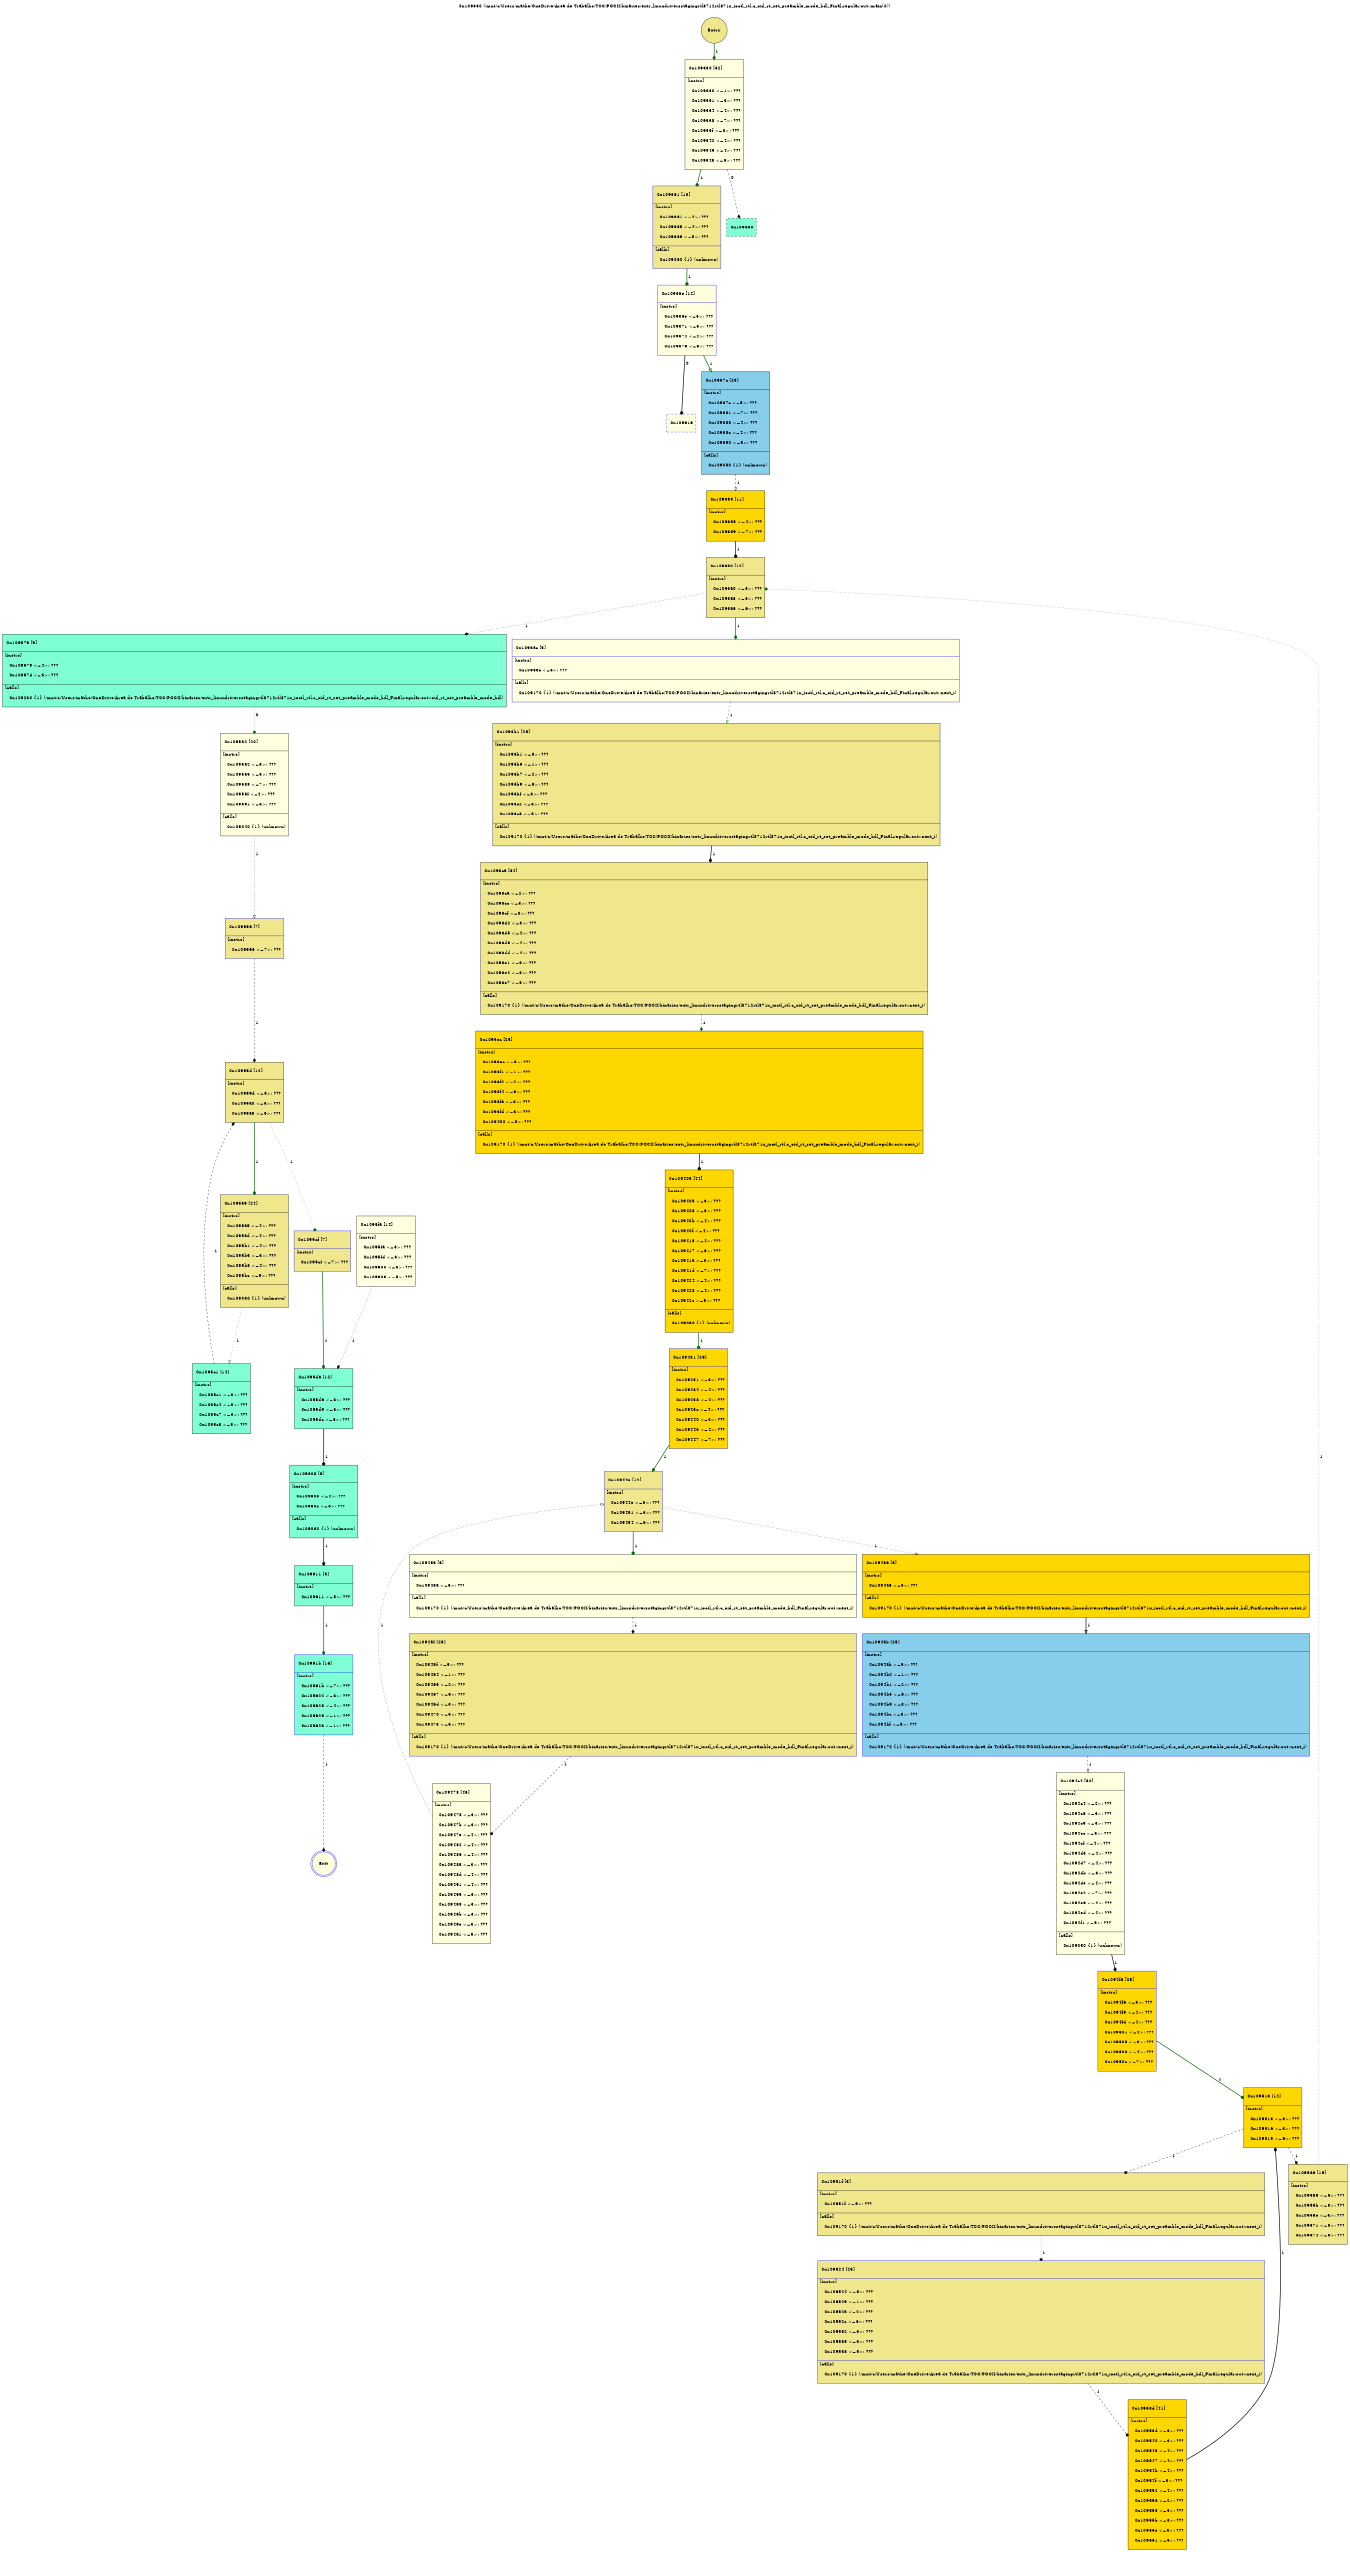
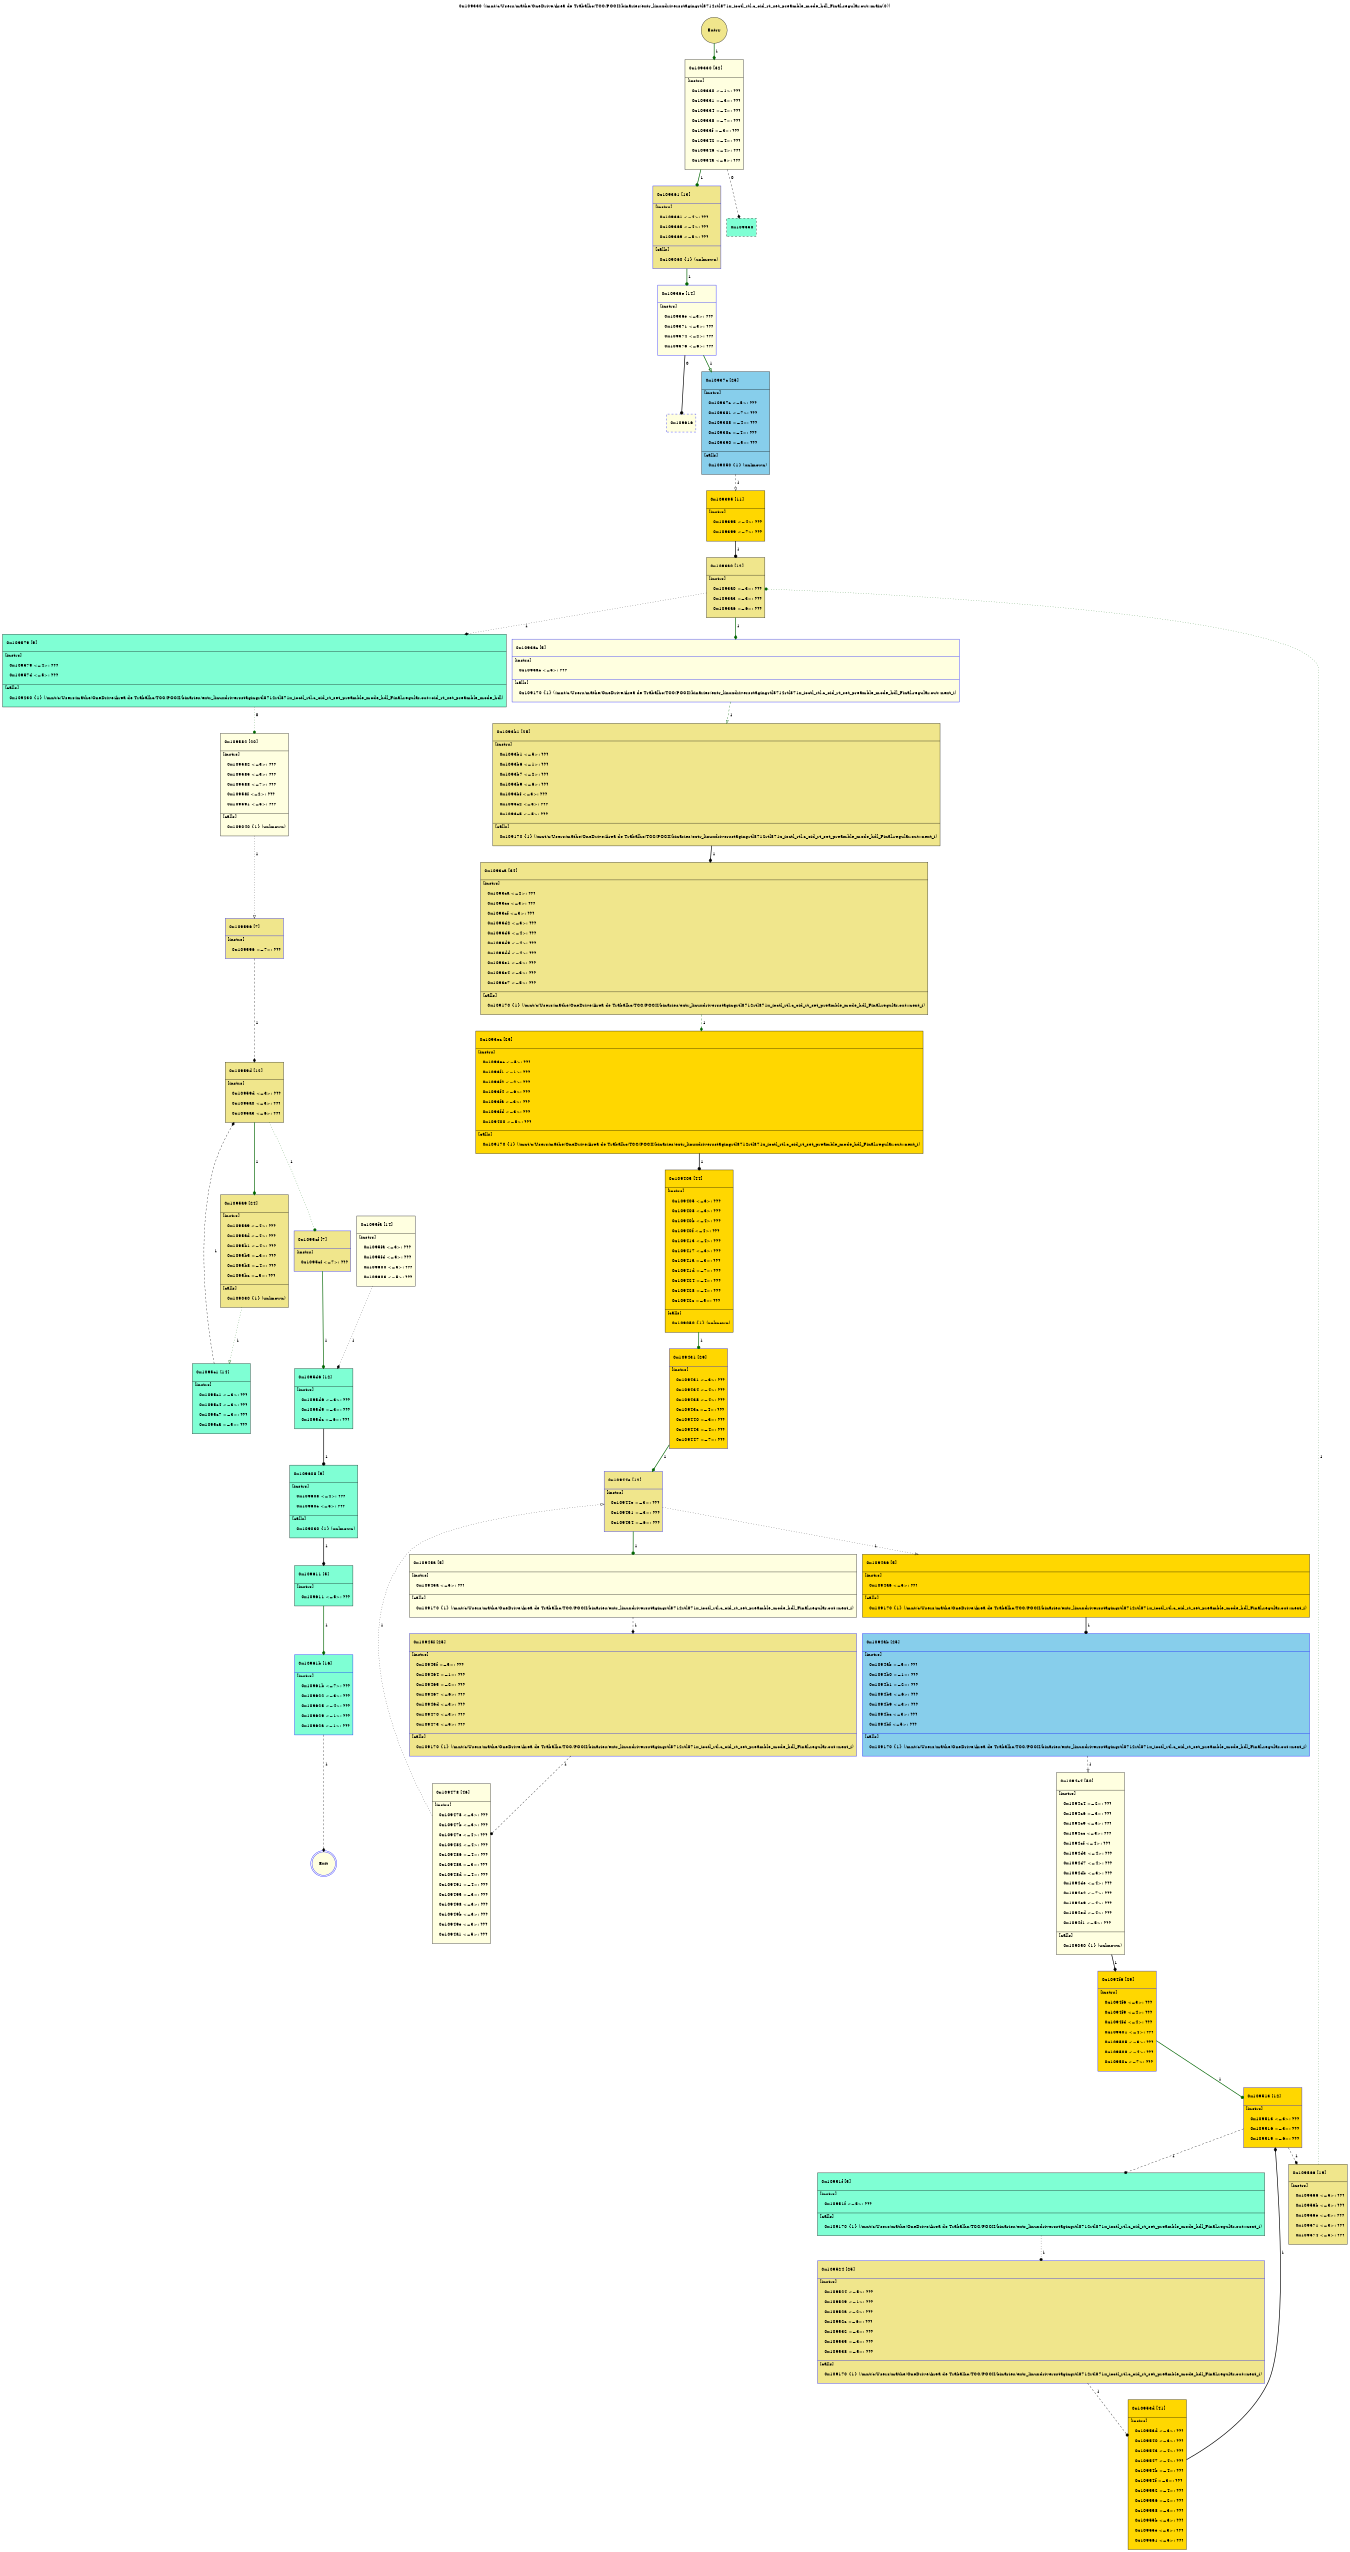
edge "0x1094a6 [5]" -> "0x1094ab [25]": arrowhead onormal -> dot
node "0x10951f [5]": fillcolor khaki -> aquamarine
